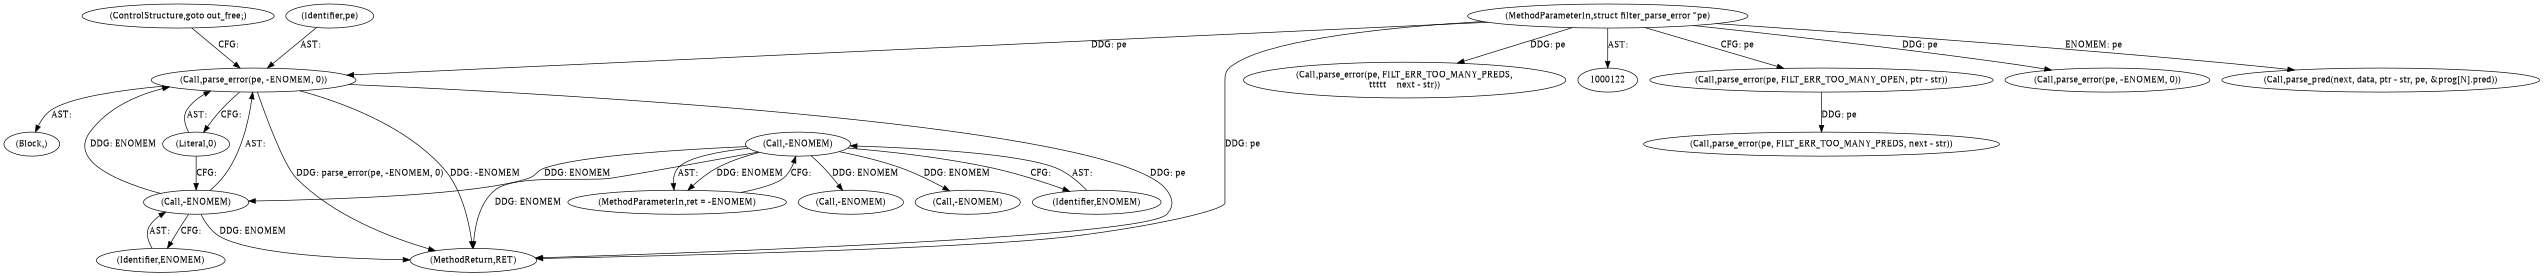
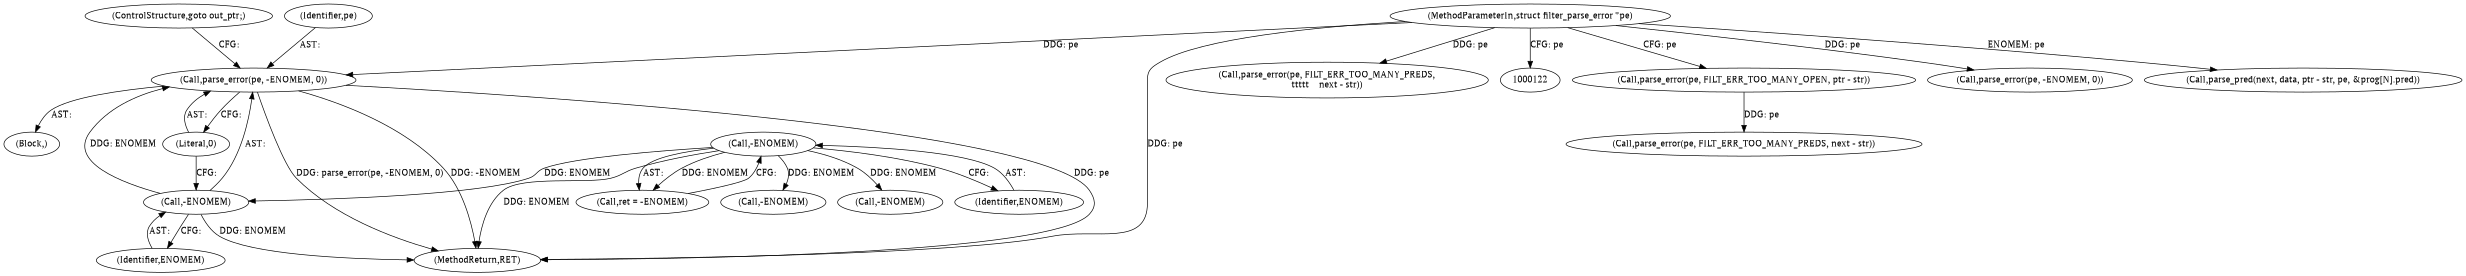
node "(ControlStructure,goto out_free;)": label "(ControlStructure,goto out_free;)" -> "(ControlStructure,goto out_ptr;)"
edge "(MethodParameterIn,struct filter_parse_error *pe)" -> "1000122": label "AST: " -> "CFG: pe"
node "(MethodParameterIn,ret = -ENOMEM)": label "(MethodParameterIn,ret = -ENOMEM)" -> "(Call,ret = -ENOMEM)"
